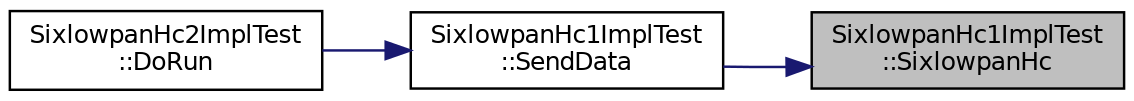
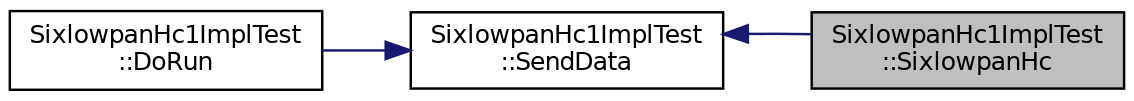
node "SixlowpanHc2ImplTest ::DoRun": label "SixlowpanHc2ImplTest ::DoRun" -> "SixlowpanHc1ImplTest ::DoRun"
edge "SixlowpanHc1ImplTest ::SendData" -> "SixlowpanHc1ImplTest ::SixlowpanHc": reversed
